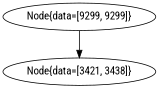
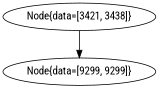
edge "Node{data=[9299, 9299]}" -> "Node{data=[3421, 3438]}": reversed
